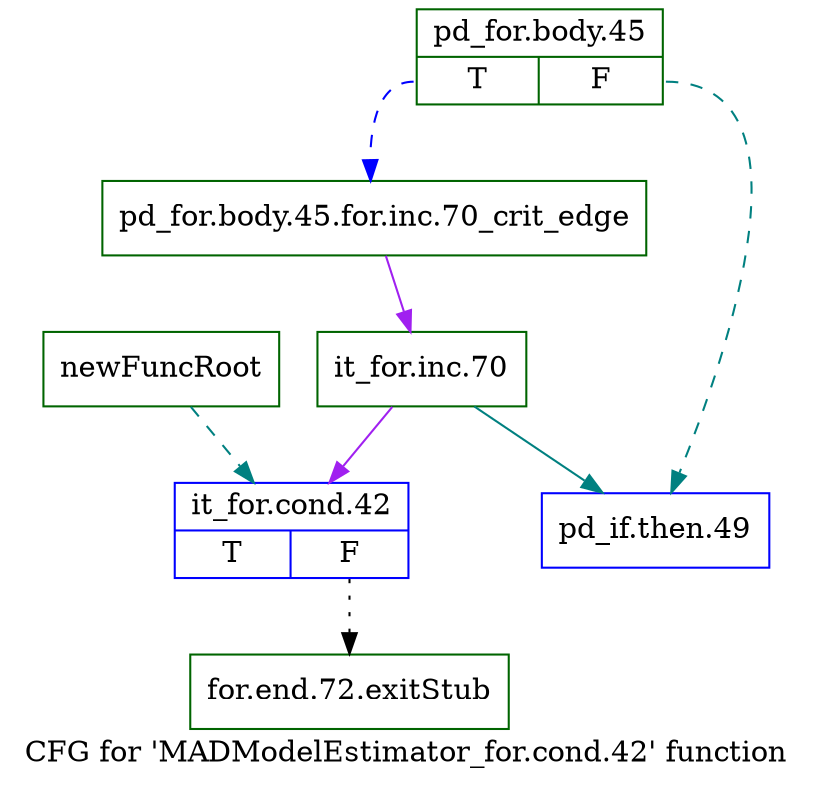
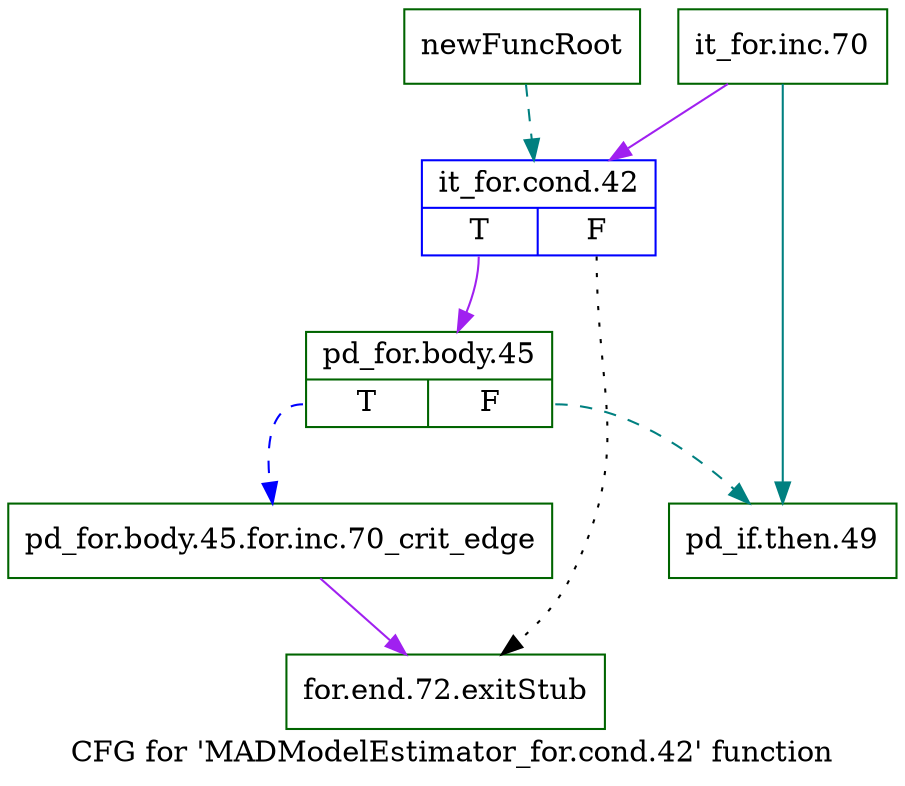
edge "pd_for.body.45.for.inc.70_crit_edge" -> "it_for.inc.70": now "pd_for.body.45.for.inc.70_crit_edge" -> "for.end.72.exitStub"
edge "it_for.cond.42" -> "pd_for.body.45": added
node "pd_if.then.49": color blue -> darkgreen
